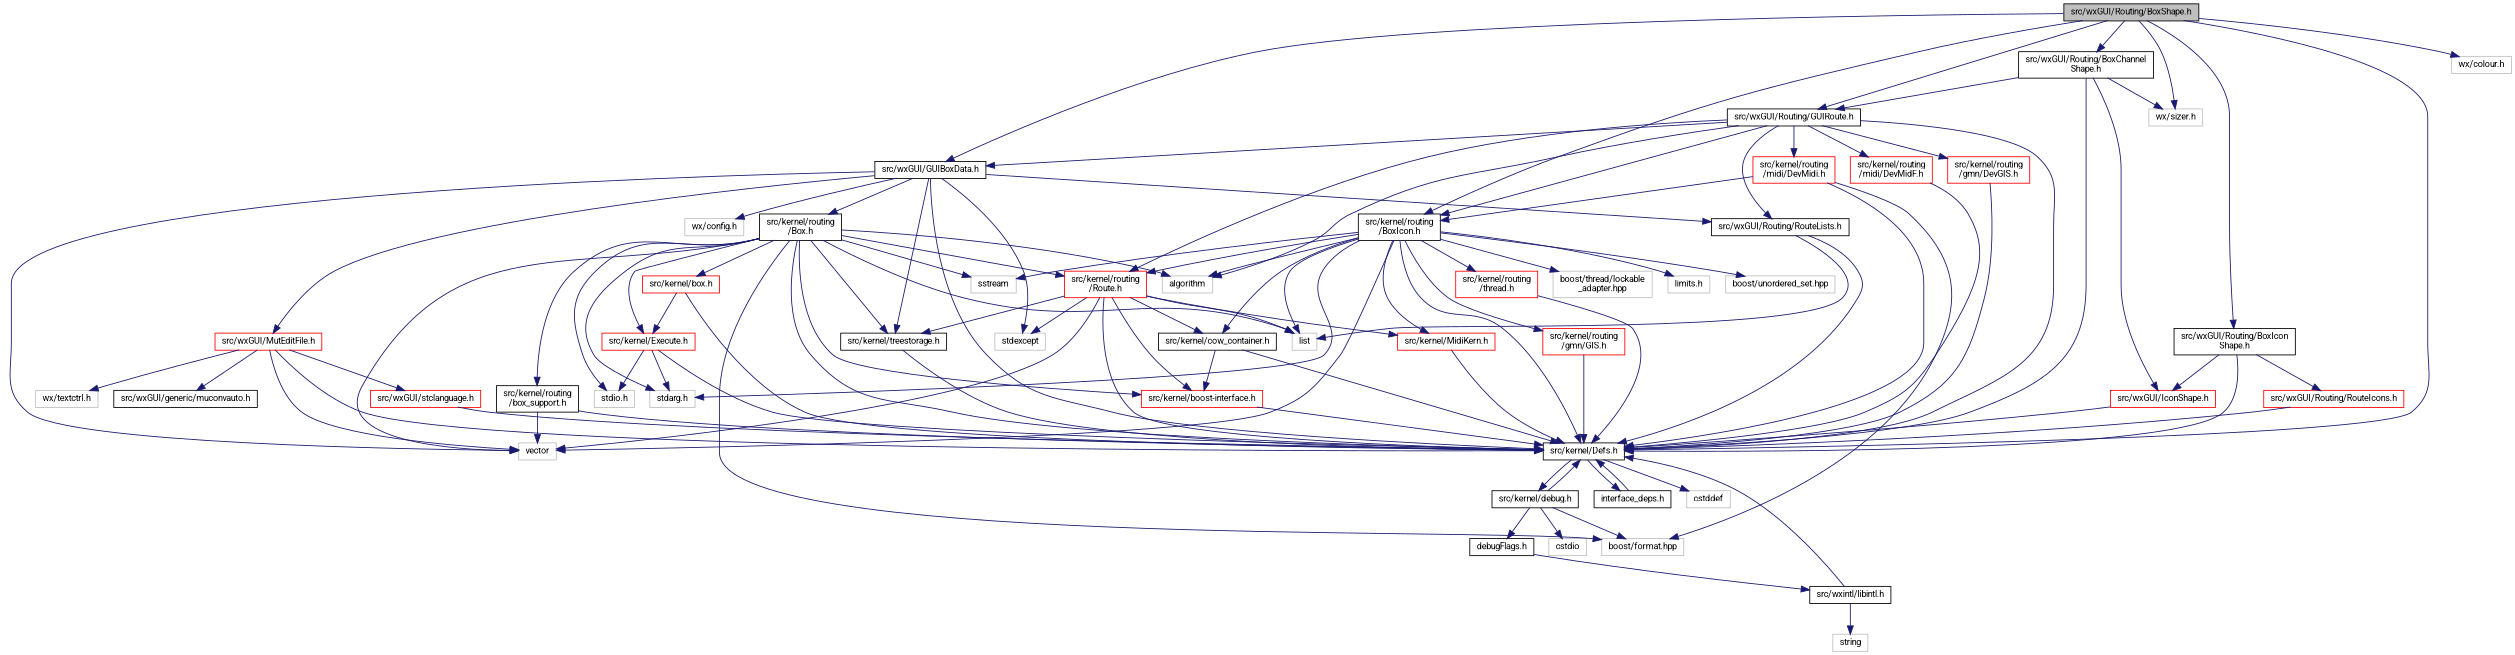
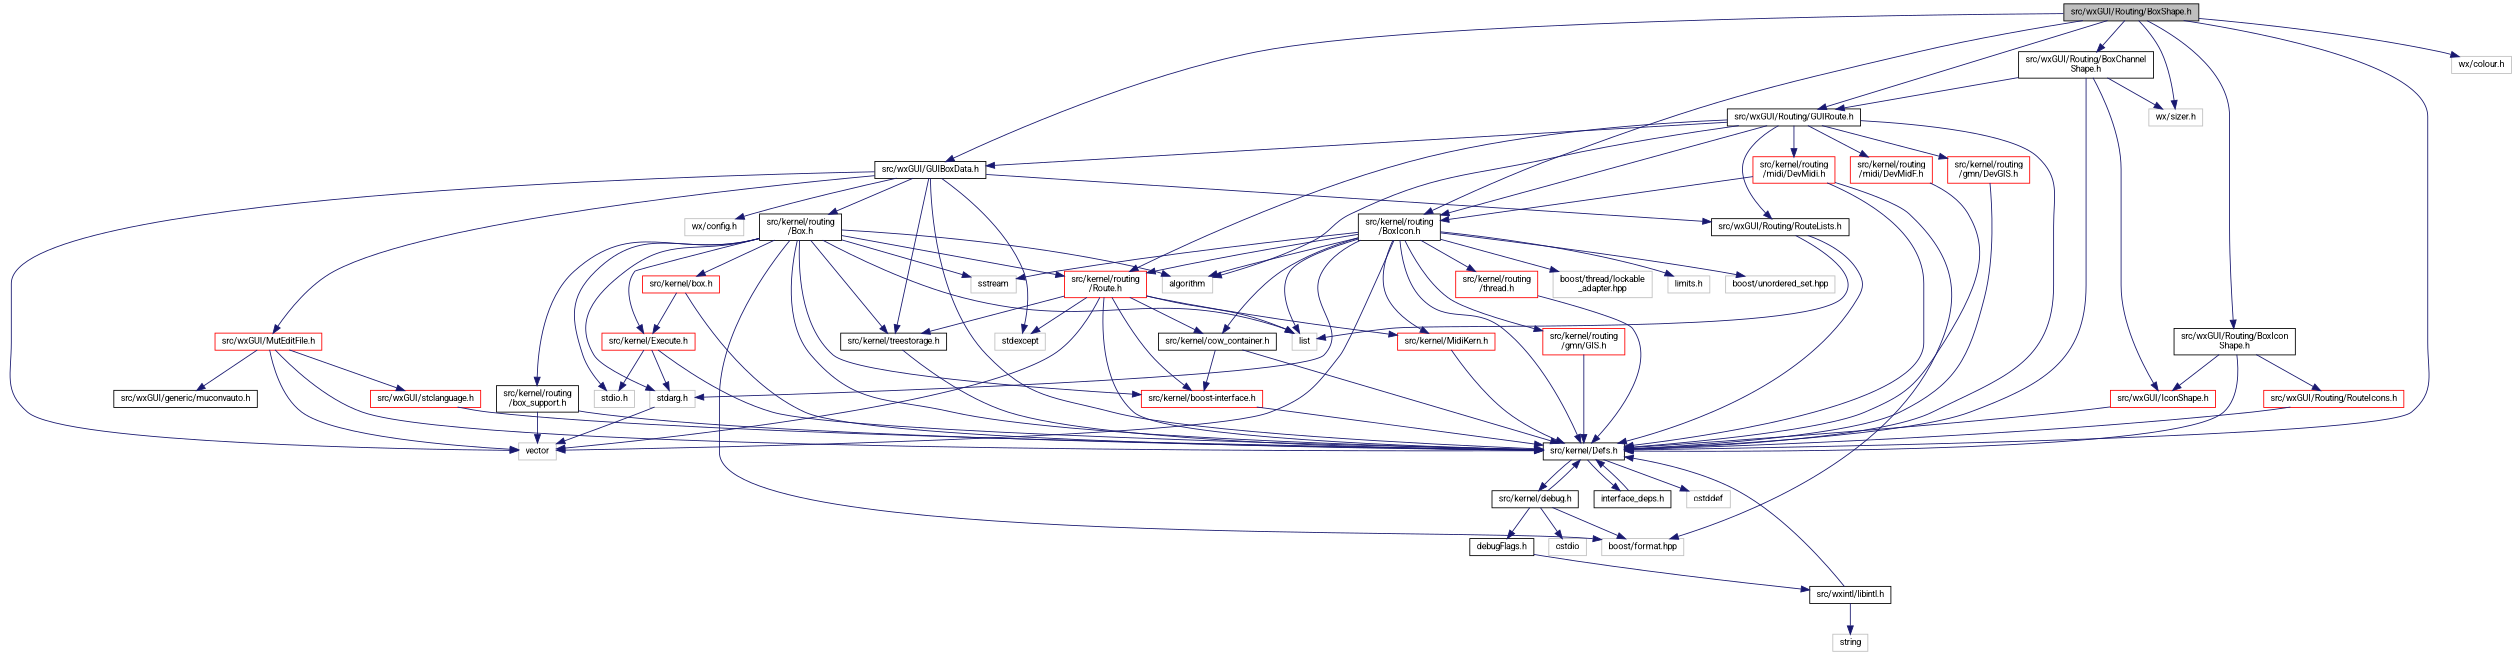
edge "src/kernel/routing /Box.h" -> "vector": now "stdarg.h" -> "vector"
node "wx/textctrl.h": removed
